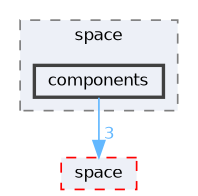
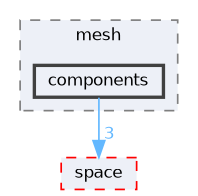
cluster "space": label "space" -> "mesh"
